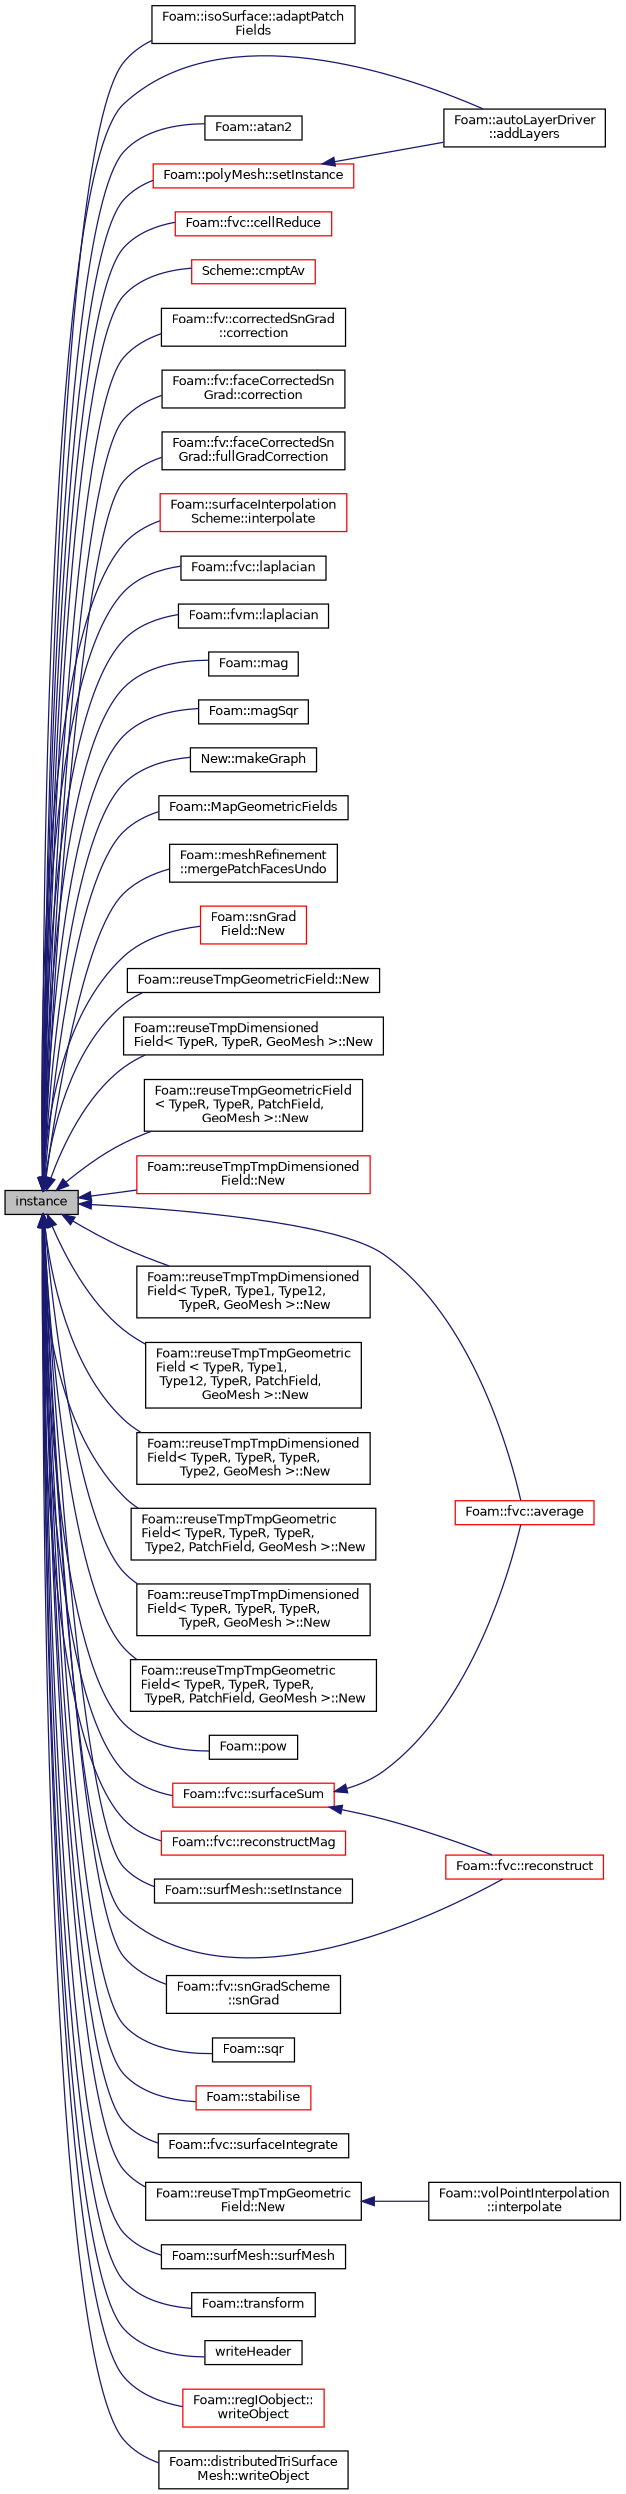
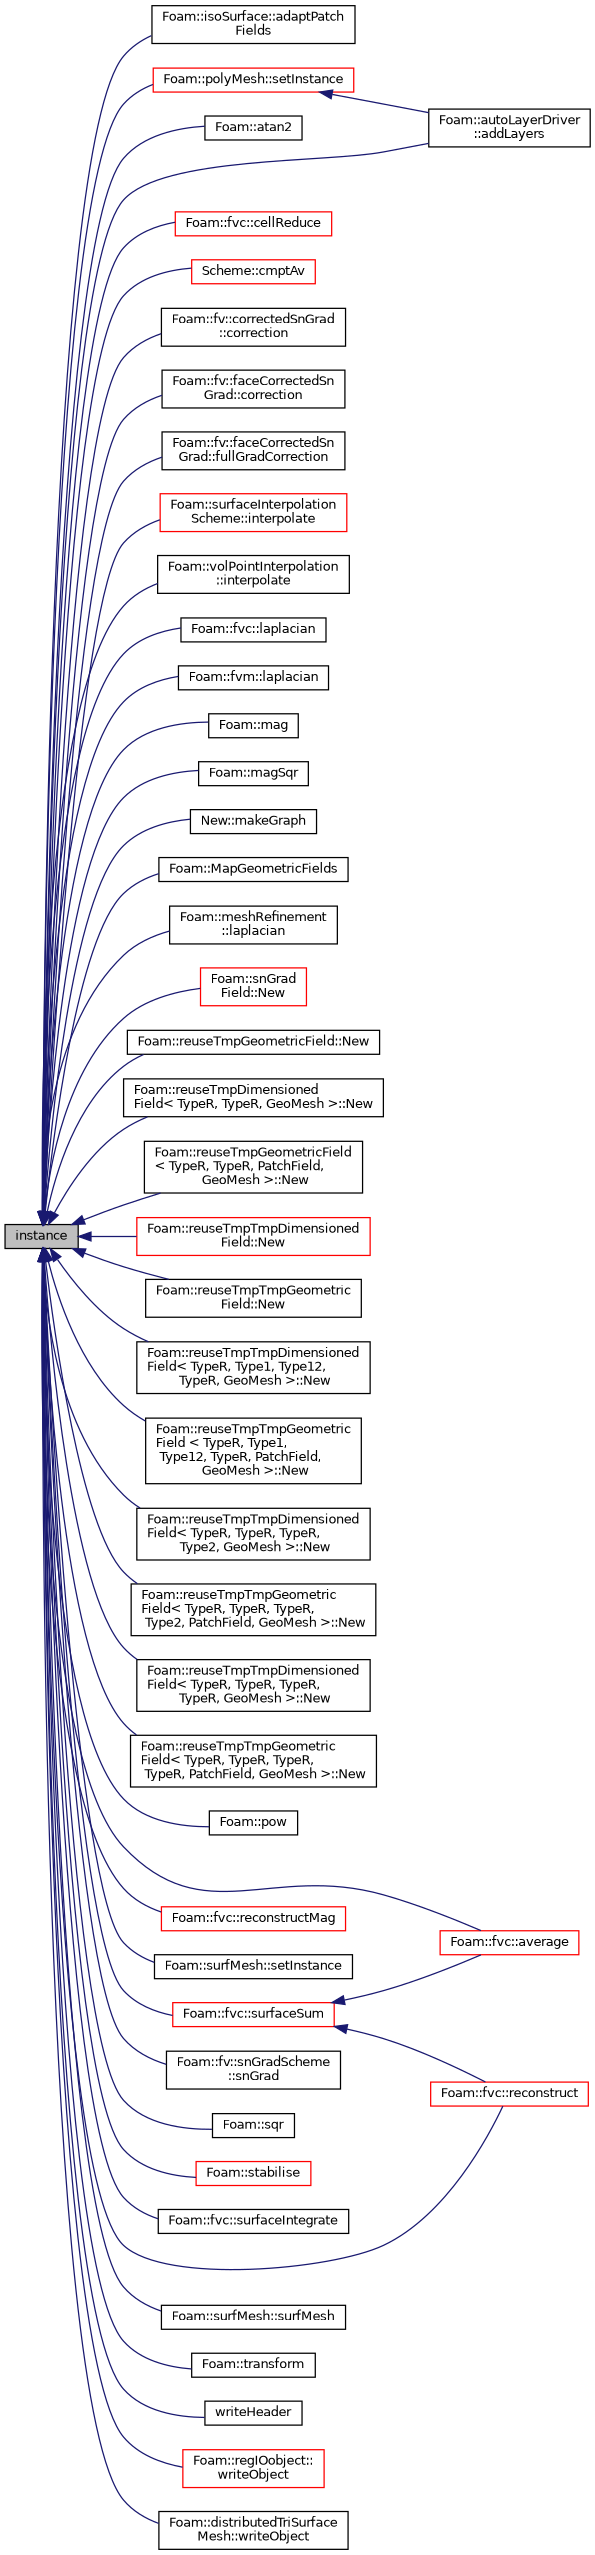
node "Foam::meshRefinement ::mergePatchFacesUndo": label "Foam::meshRefinement ::mergePatchFacesUndo" -> "Foam::meshRefinement ::laplacian"
edge "Foam::volPointInterpolation ::interpolate" -> "Foam::reuseTmpTmpGeometric Field::New": now "Foam::volPointInterpolation ::interpolate" -> "instance"
